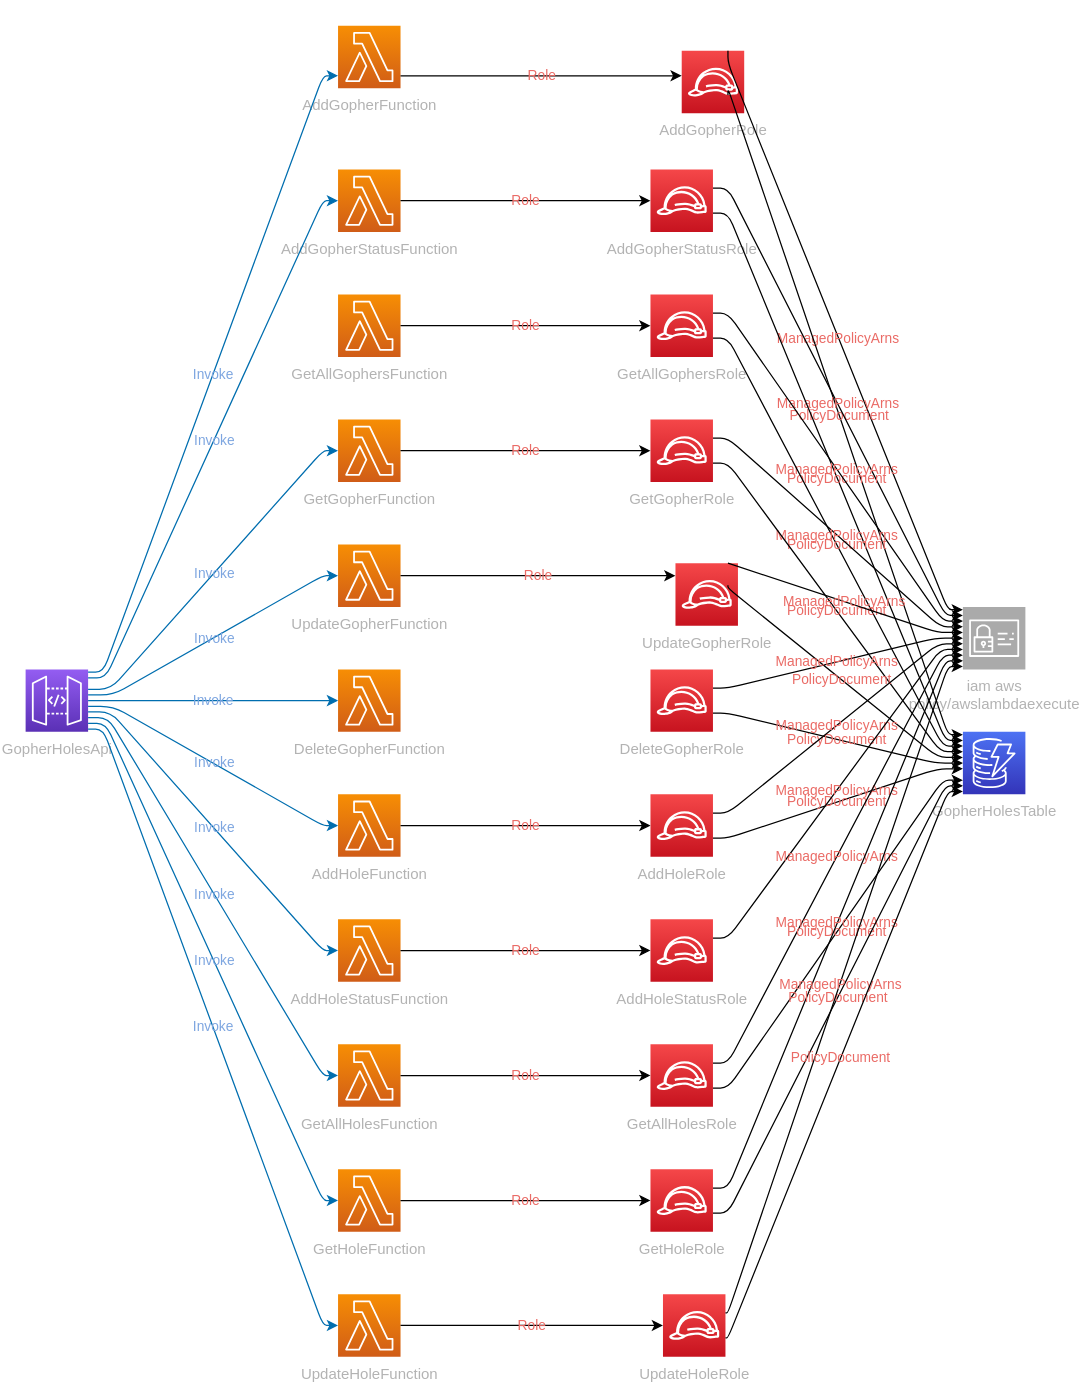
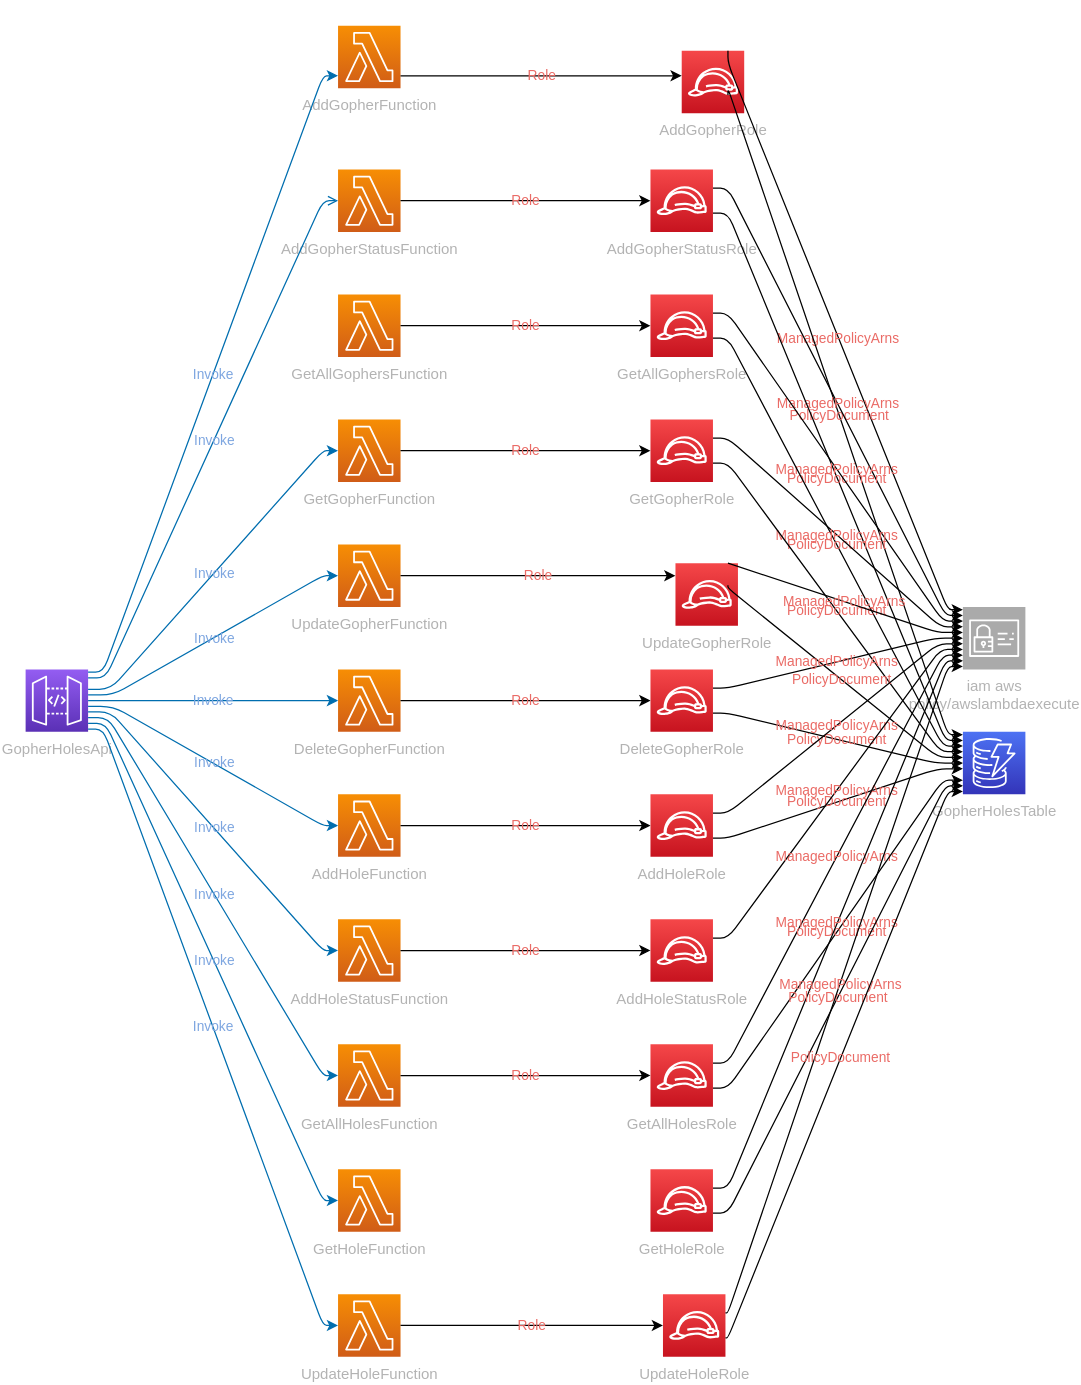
edge "GopherHolesApi" -> "AddGopherStatusFunction": arrowhead classic -> open
edge "DeleteGopherFunction" -> "DeleteGopherRole": added, label "Role"
edge "GetHoleFunction" -> "GetHoleRole": removed, label "Role"
